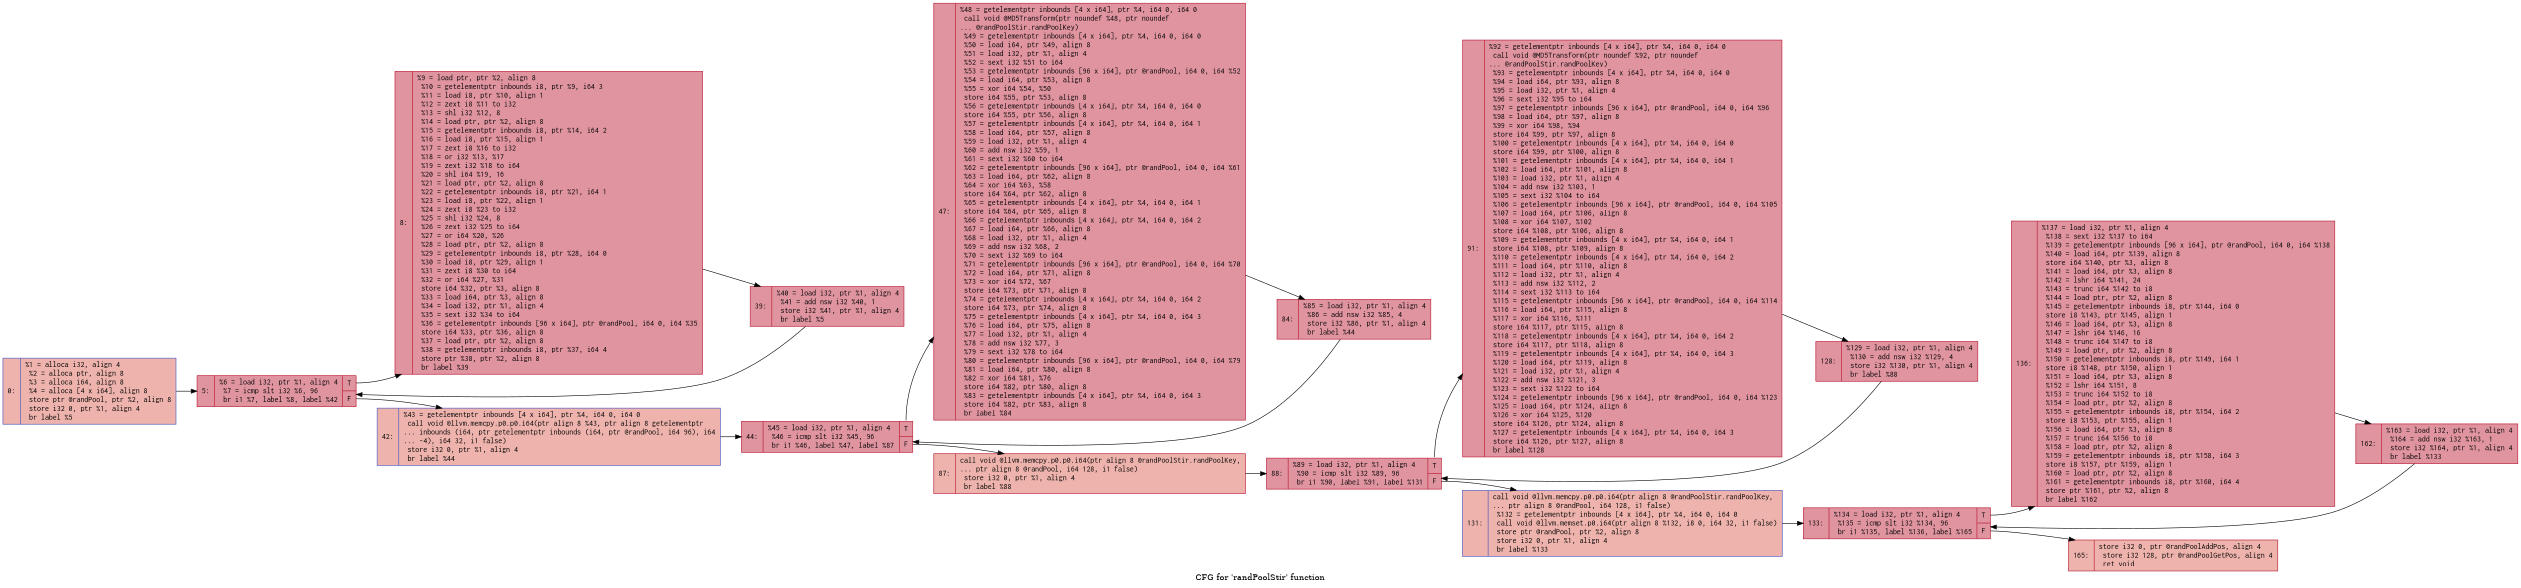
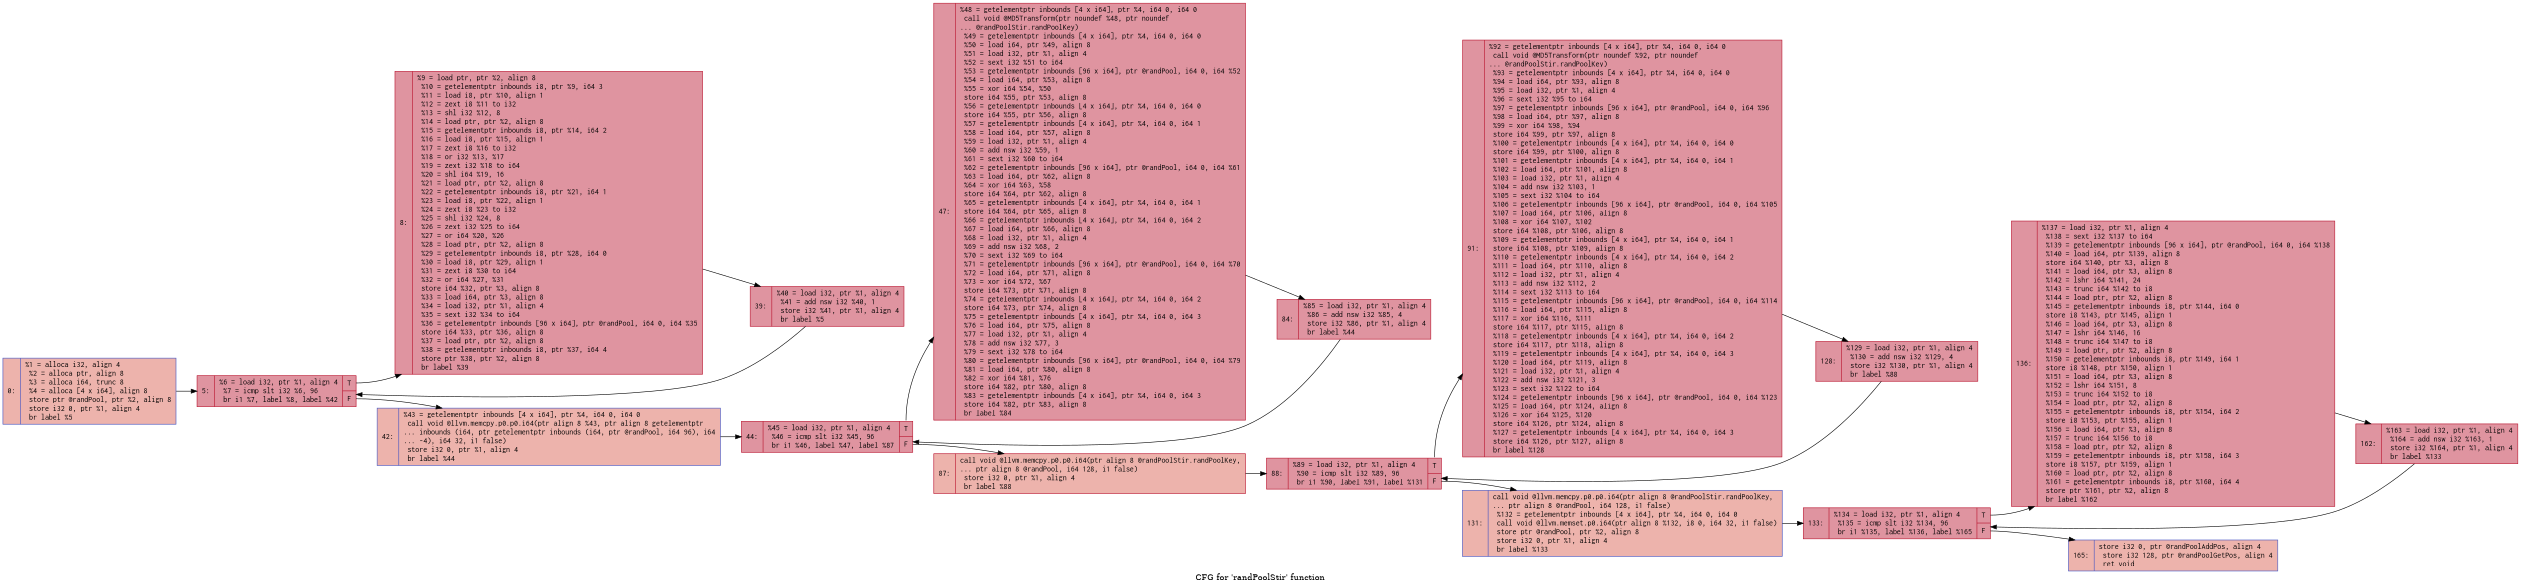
node "0:": text "%3 = alloca i64, align 8" -> "%3 = alloca i64, trunc 8"
node "165:": color #b70d28ff -> #3d50c3ff
